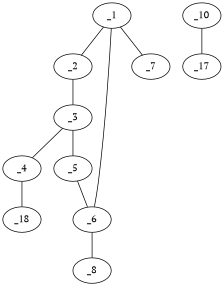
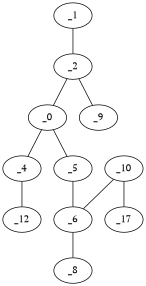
node "_7": removed
node "_3": label "_3" -> "_0"
node "_9": added
edge "_1" -- "_6": now "_10" -- "_6"
node "_18": label "_18" -> "_12"
